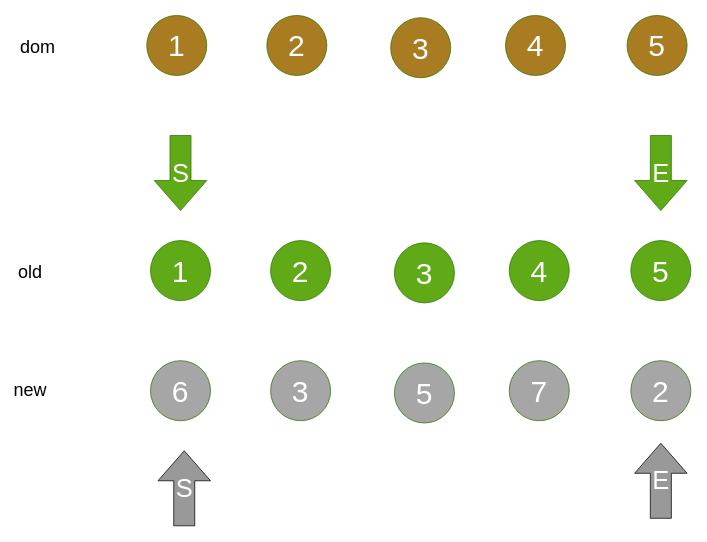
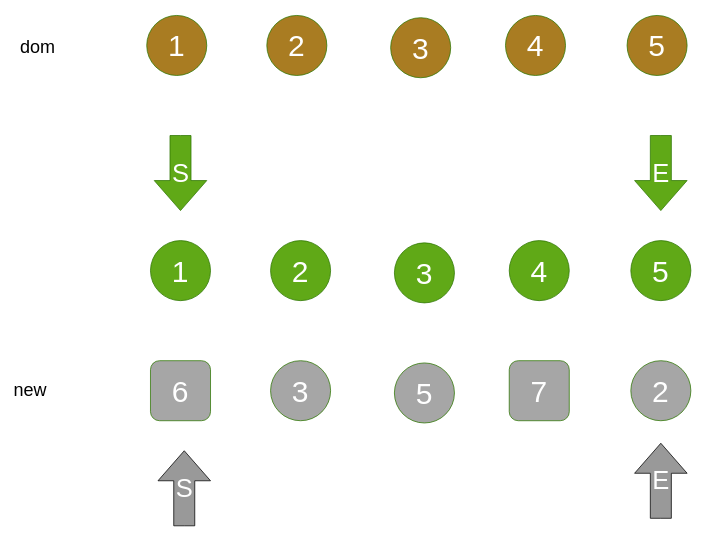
node "old": removed
node "6": shape ellipse -> rounded rectangle
node "7": shape ellipse -> rounded rectangle
